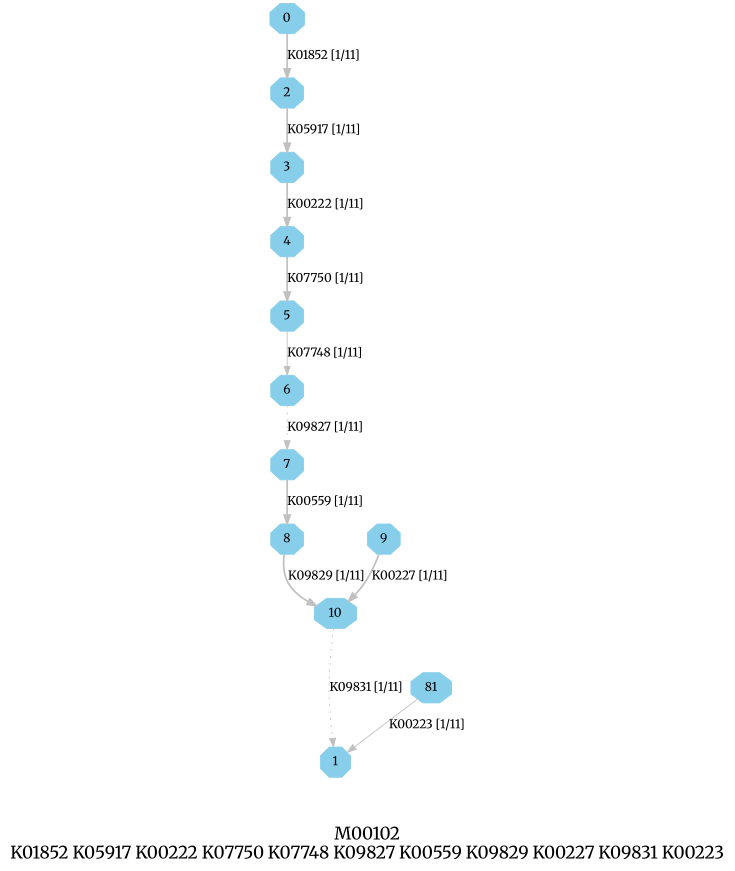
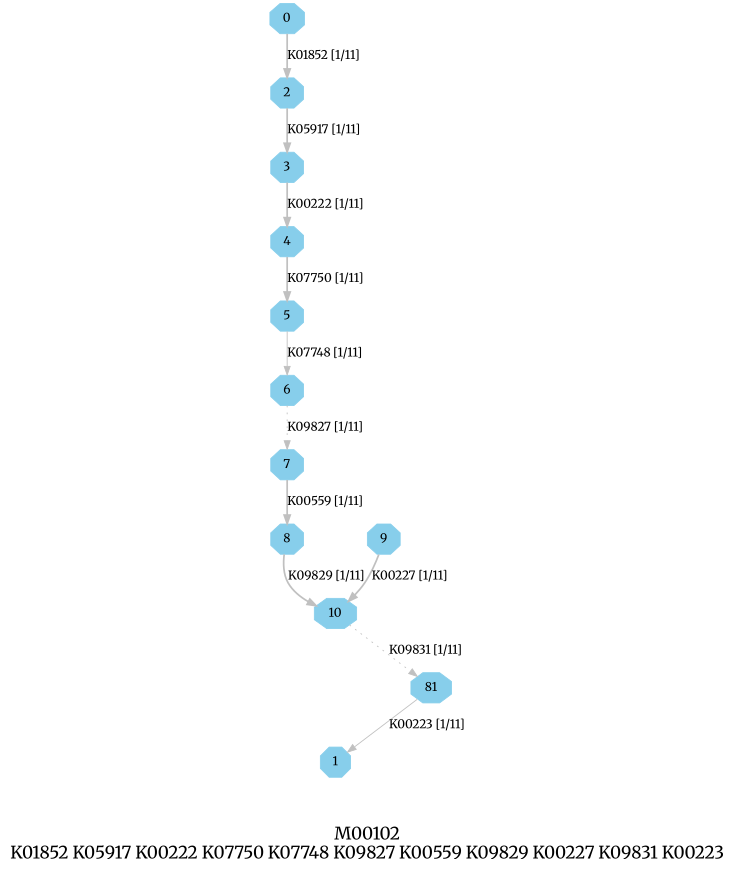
edge "10" -> "1": now "10" -> "81"
